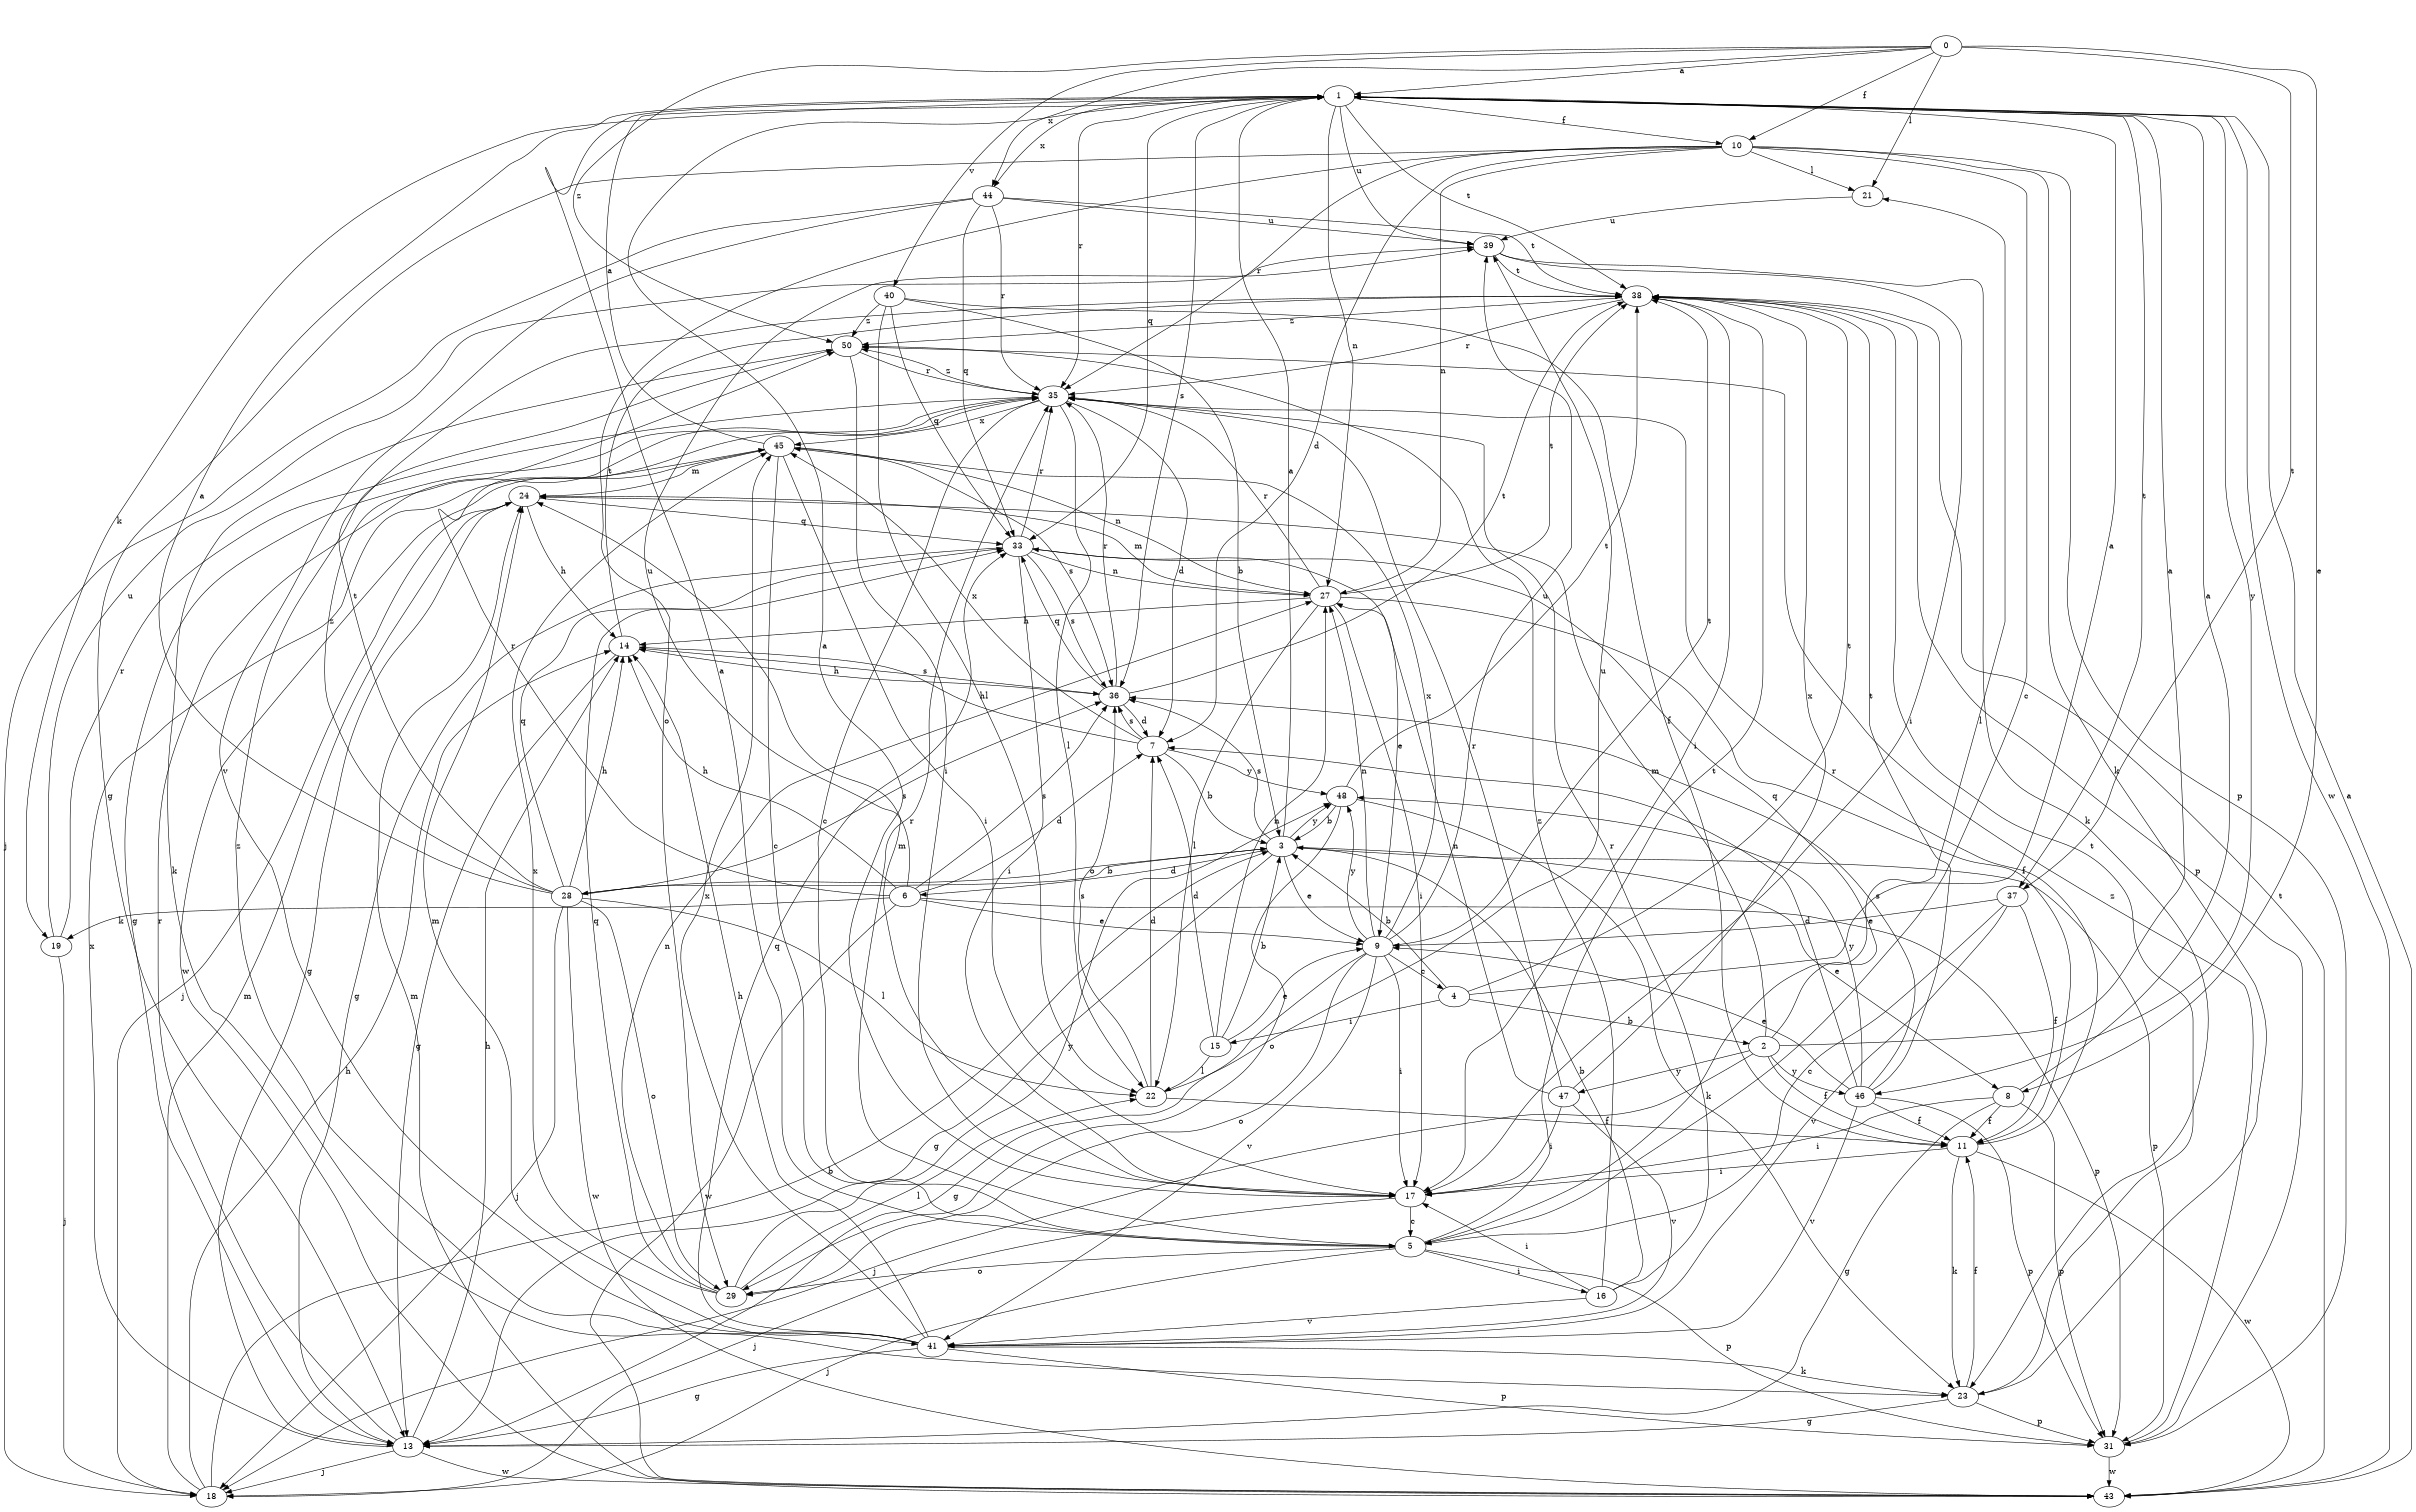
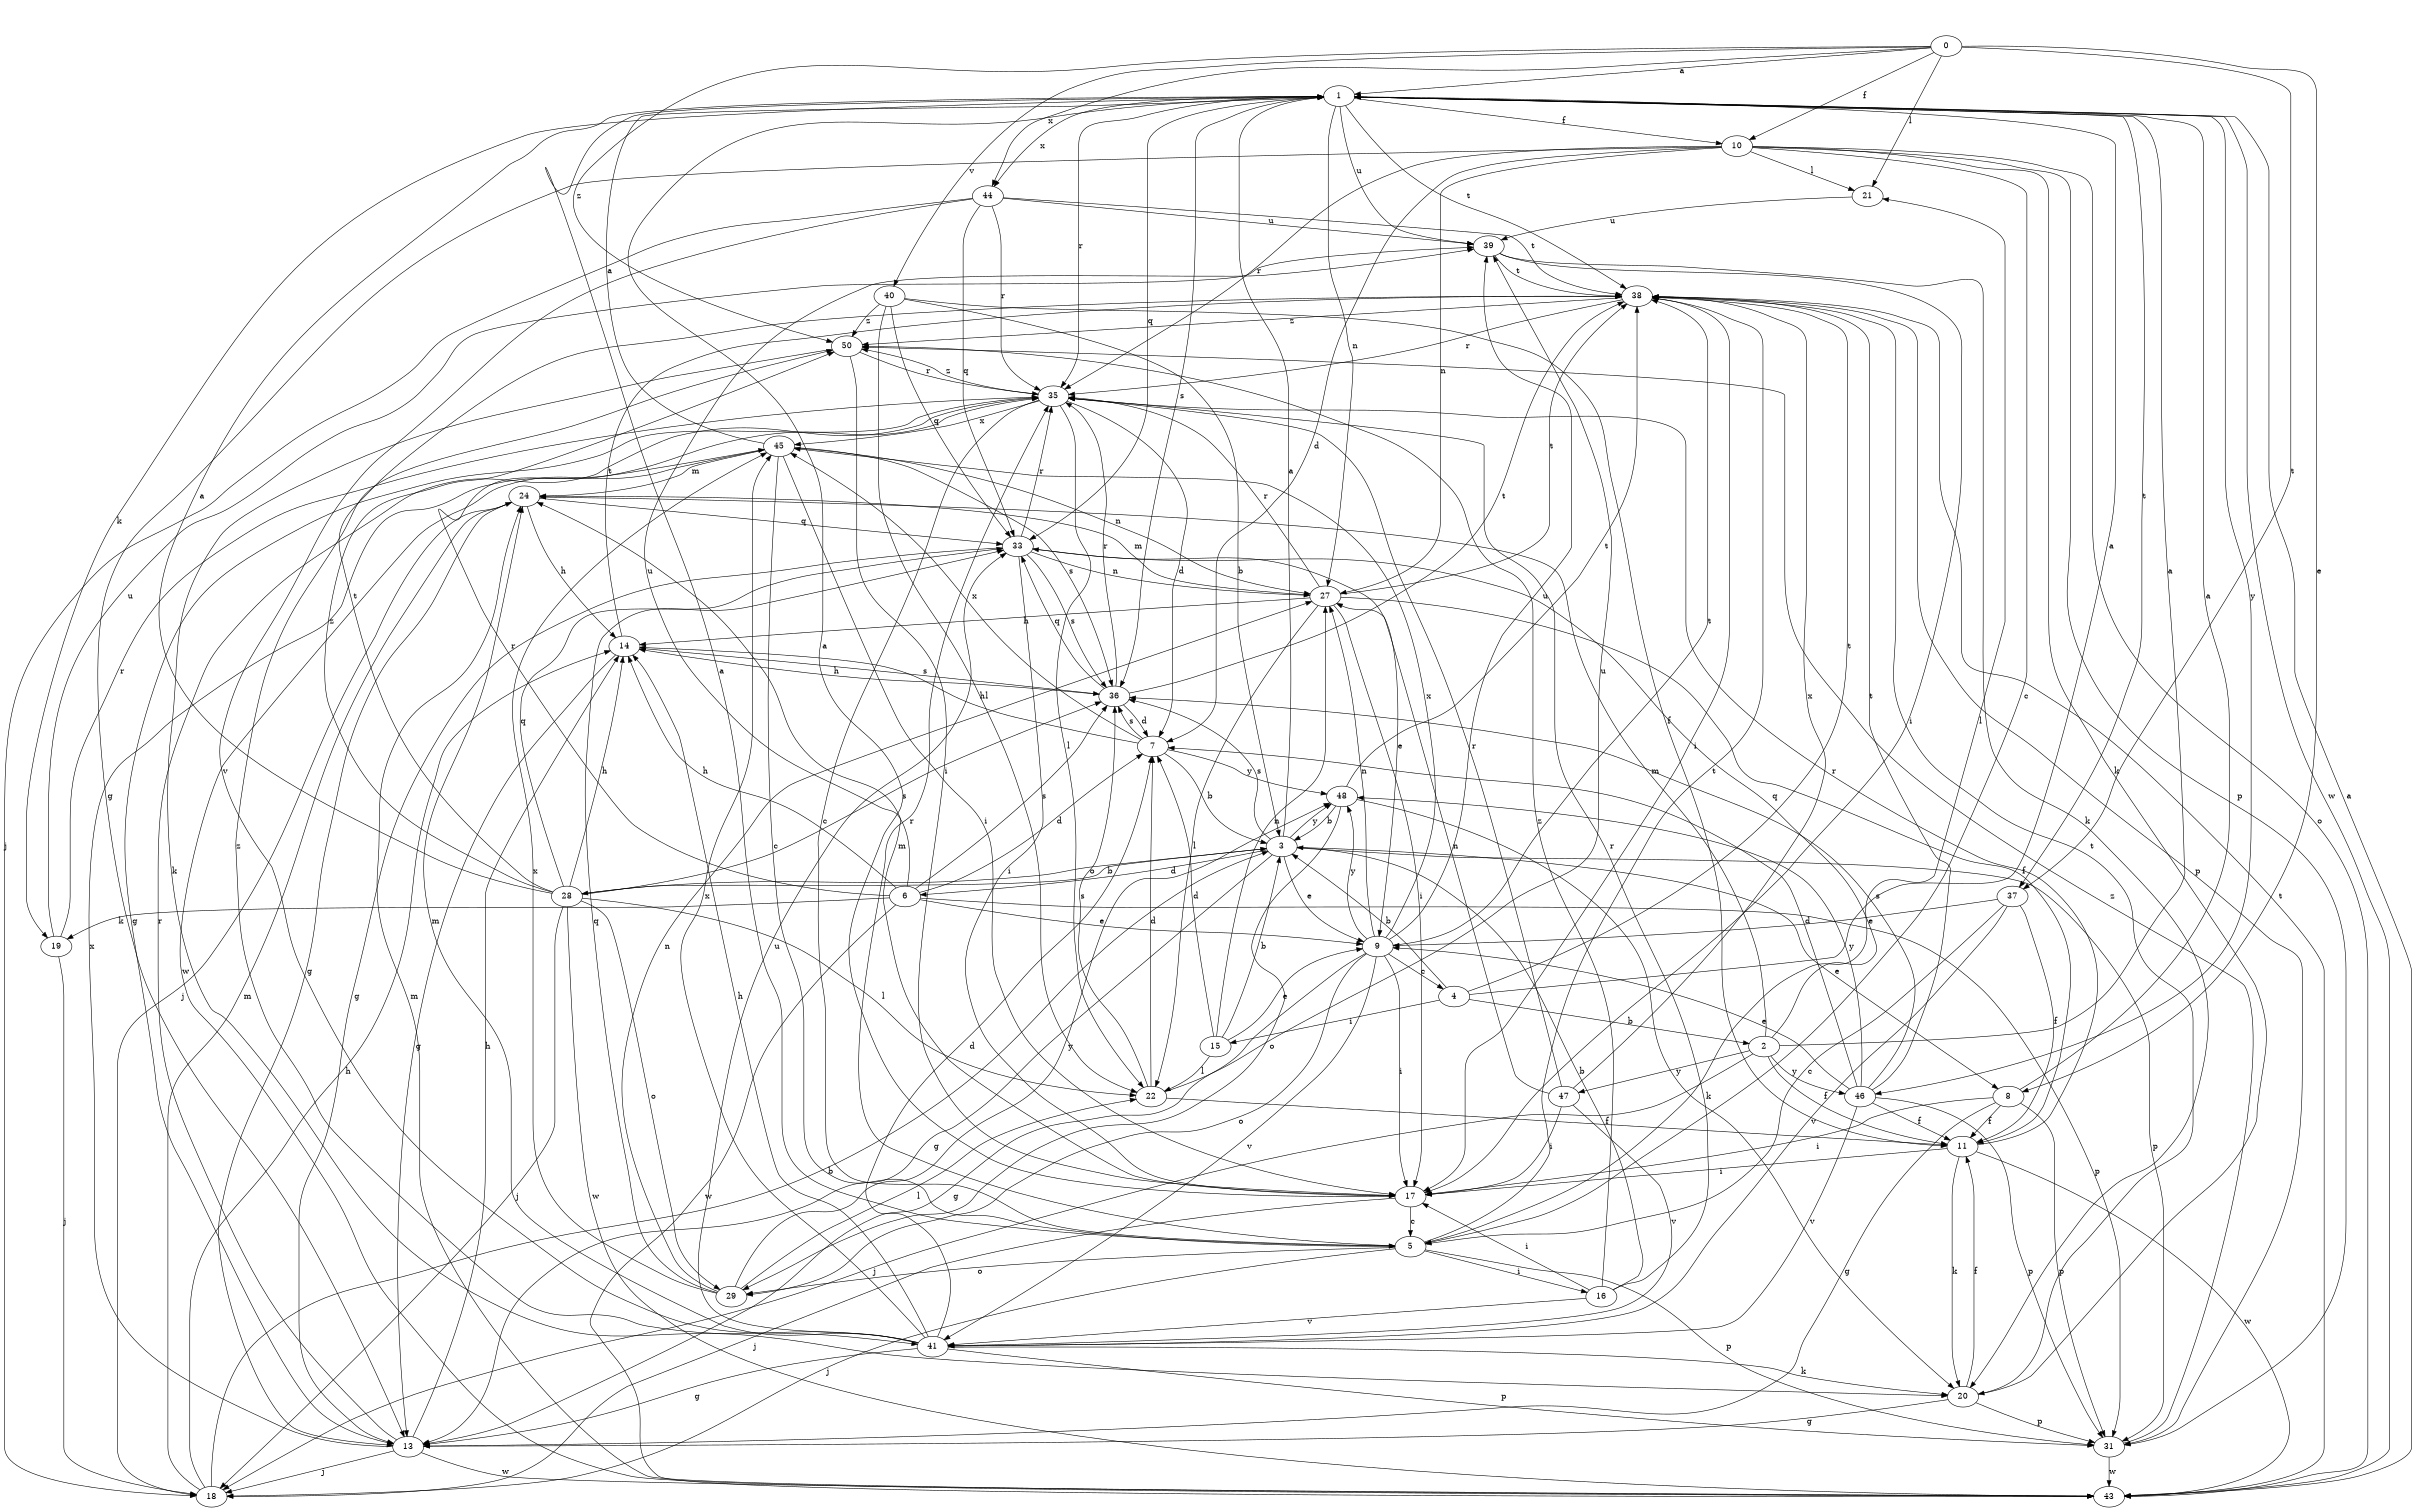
edge "10" -> "29": now "10" -> "43"
edge "41" -> "33": label "q" -> "u"
edge "41" -> "7": added, label "d"
node "23": label "23" -> "20"
